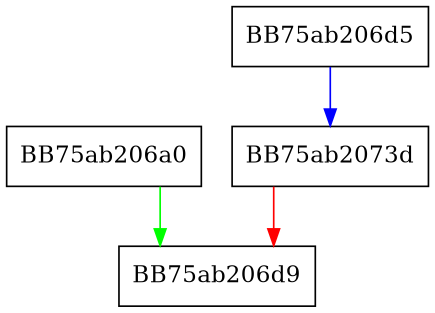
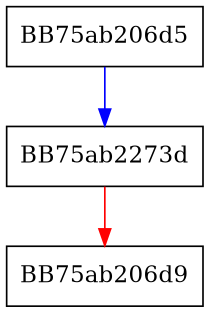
node "BB75ab206a0": removed
node "BB75ab2073d": label "BB75ab2073d" -> "BB75ab2273d"
